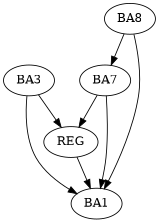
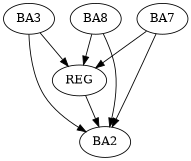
edge "BA8" -> "BA7": now "BA8" -> "REG"
node "BA1": label "BA1" -> "BA2"
